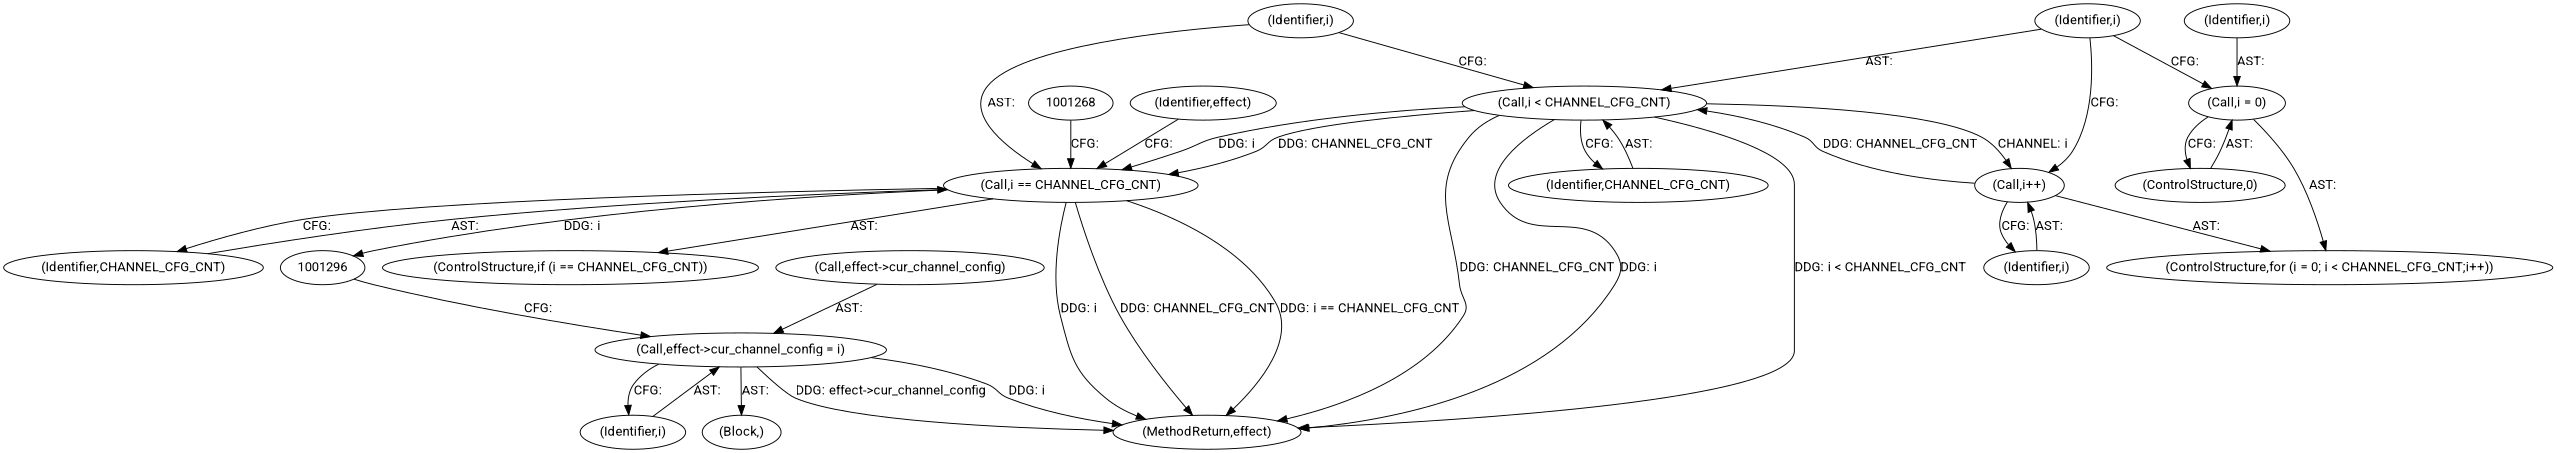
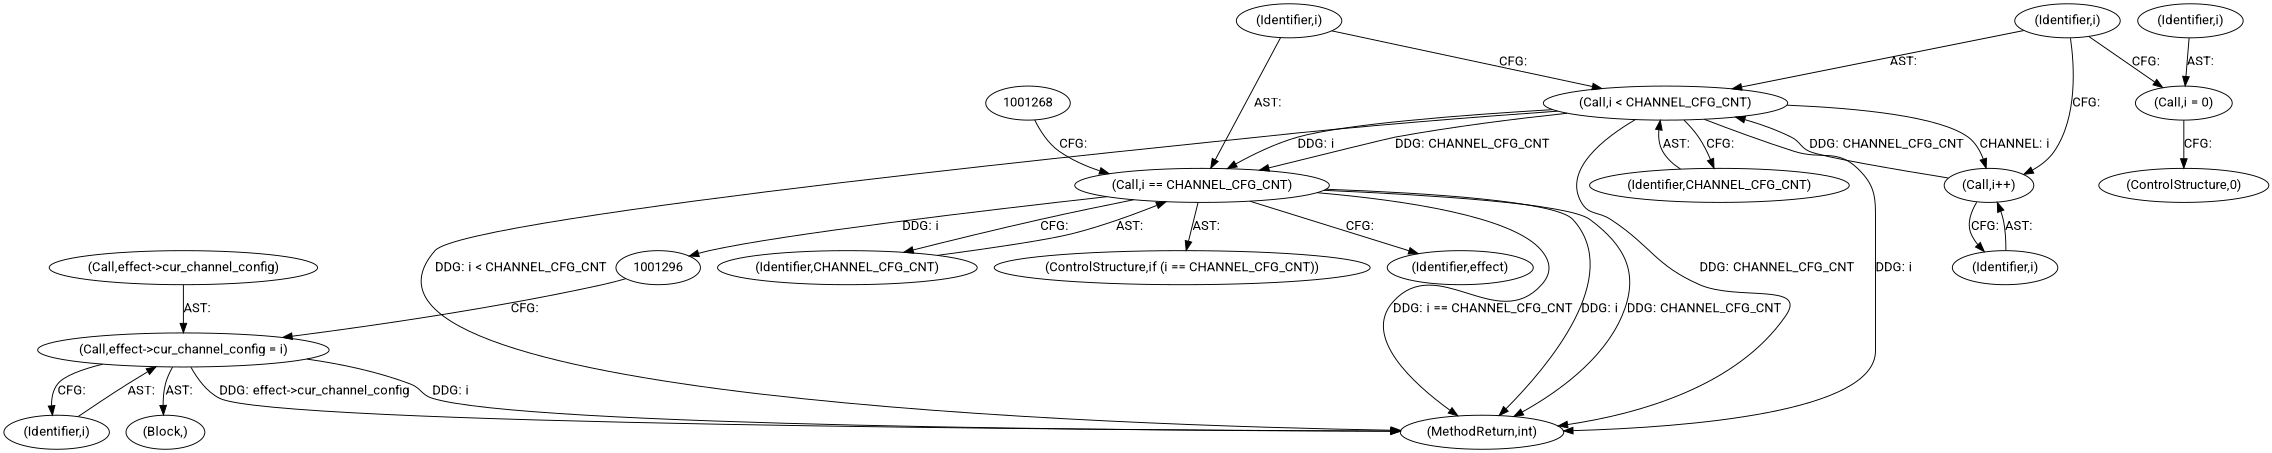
edge "(Identifier,effect)" -> "(Call,i == CHANNEL_CFG_CNT)": reversed
edge "(ControlStructure,0)" -> "(Call,i = 0)": removed, label "AST:"
node "(ControlStructure,for (i = 0; i < CHANNEL_CFG_CNT;i++))": removed
node "(MethodReturn,effect)": label "(MethodReturn,effect)" -> "(MethodReturn,int)"
